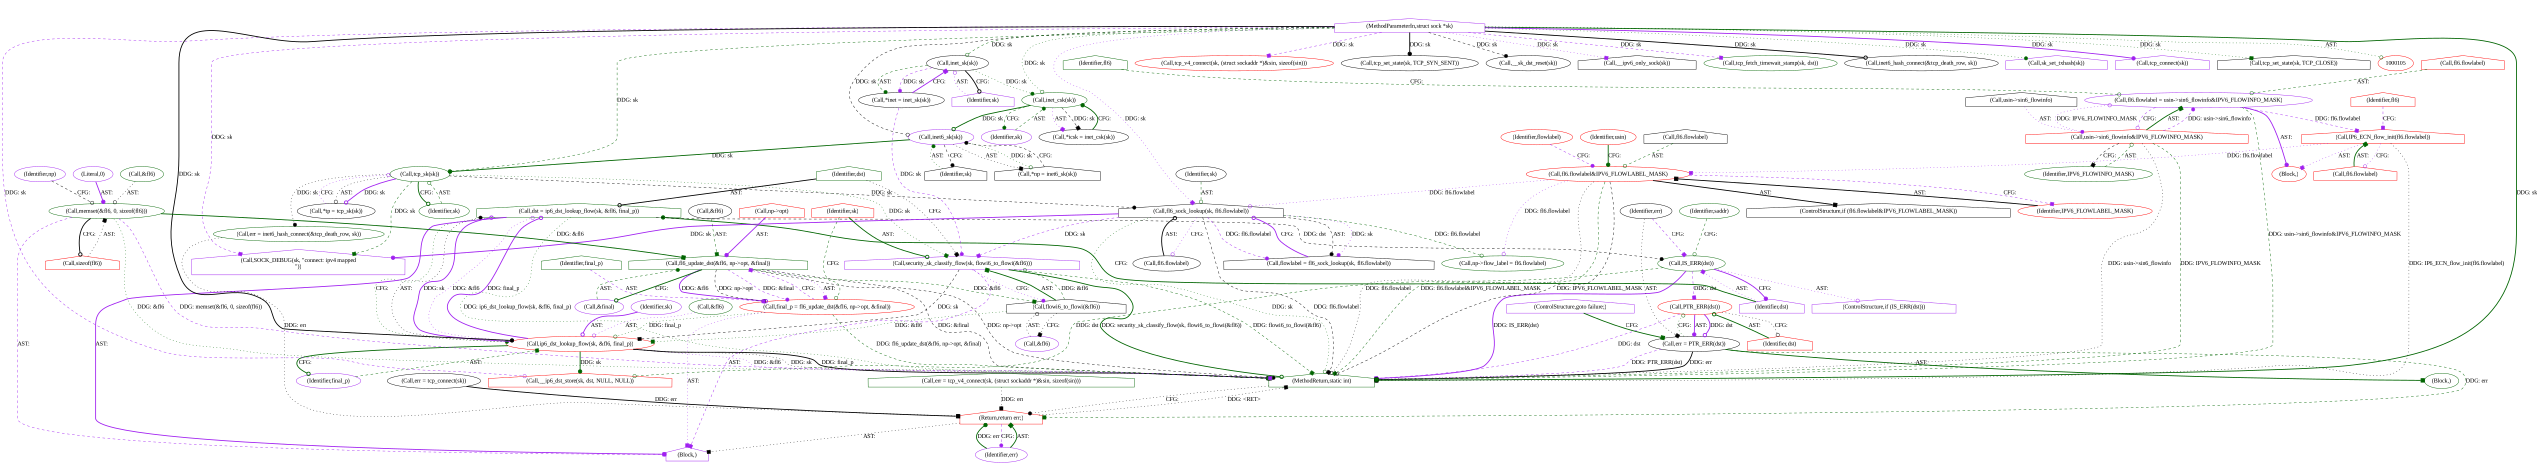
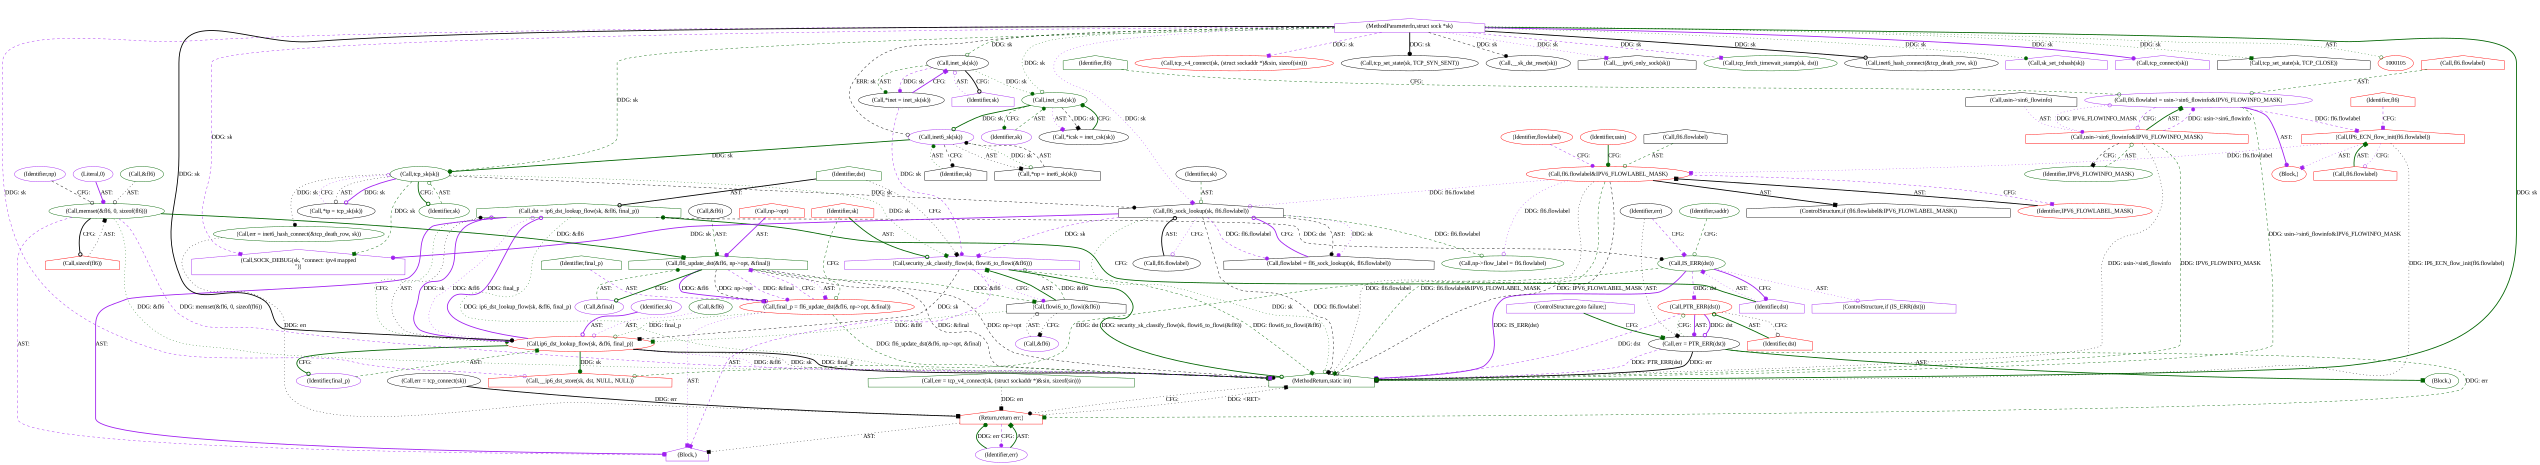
edge "(MethodParameterIn,struct sock *sk)" -> "(Call,inet6_sk(sk))": label "DDG: sk" -> "ERR: sk"
edge "(Call,*np = inet6_sk(sk))" -> "(Call,inet6_sk(sk))": label "CFG: " -> "AST: "
